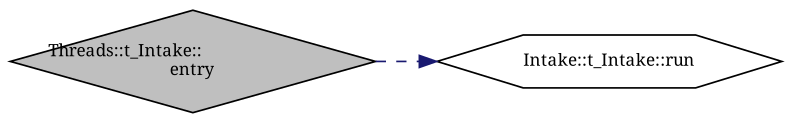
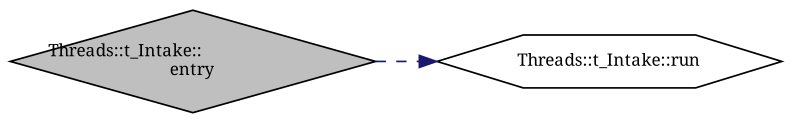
node "Intake::t_Intake::run": label "Intake::t_Intake::run" -> "Threads::t_Intake::run"
